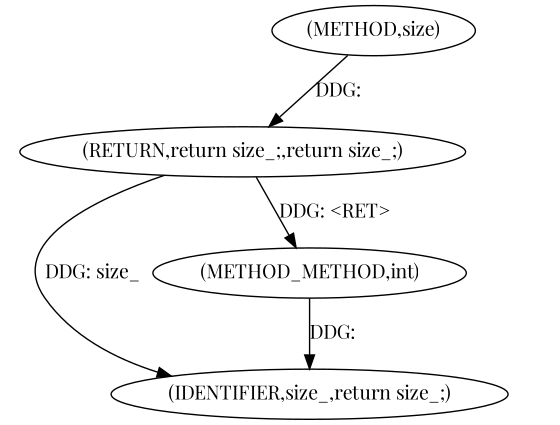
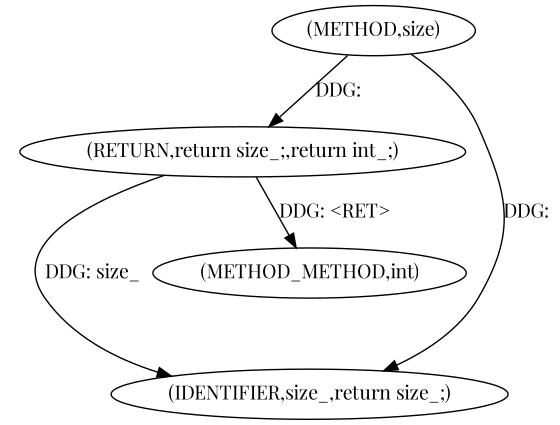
node "(RETURN,return size_;,return size_;)": label "(RETURN,return size_;,return size_;)" -> "(RETURN,return size_;,return int_;)"
edge "(METHOD_METHOD,int)" -> "(IDENTIFIER,size_,return size_;)": now "(METHOD,size)" -> "(IDENTIFIER,size_,return size_;)"
